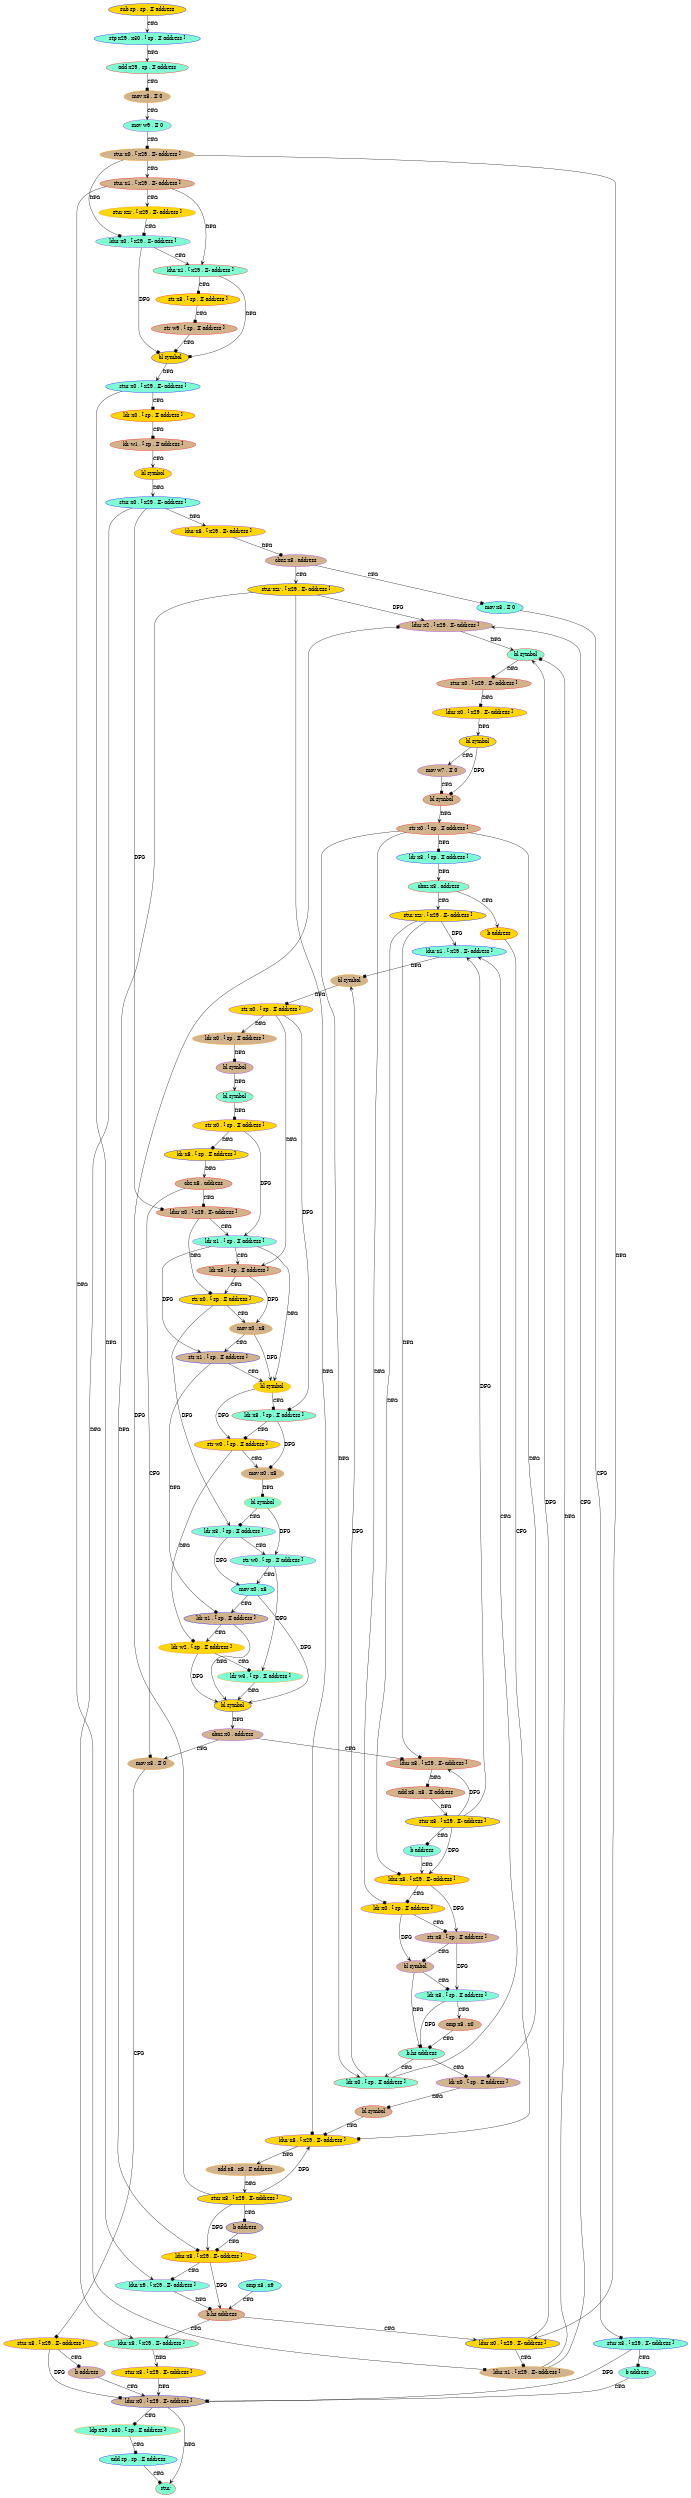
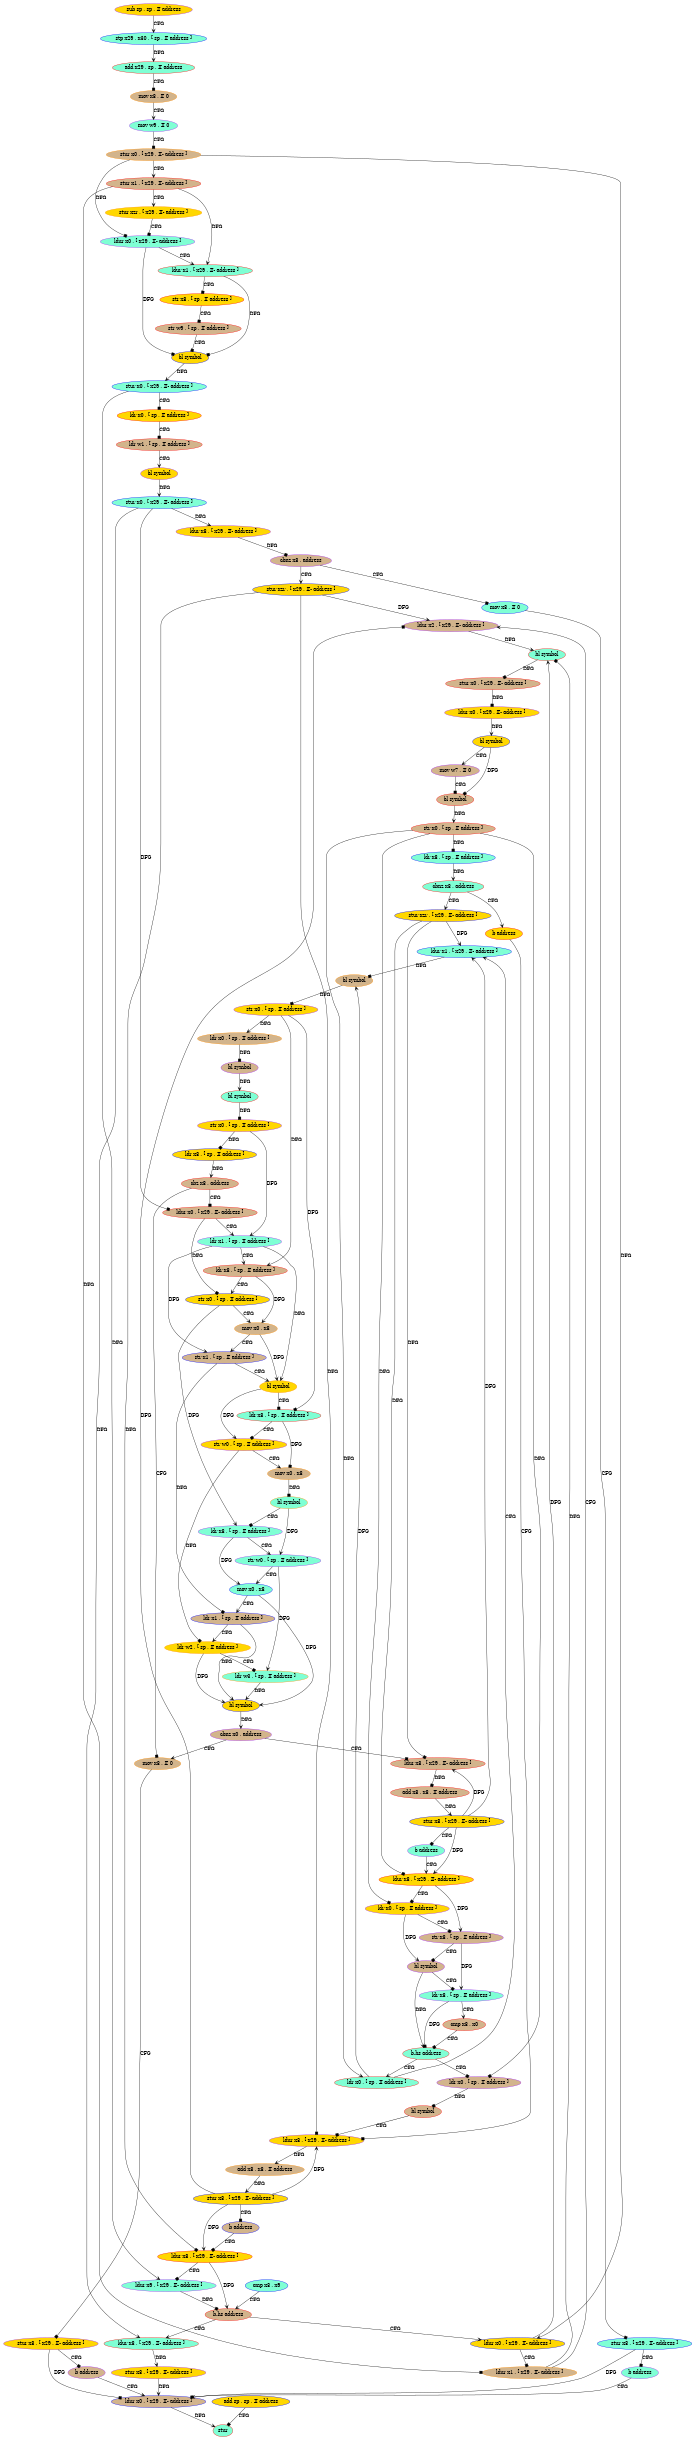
node "sub sp , sp , # address": color blue -> purple
node "ldp x29 , x30 , [ sp , # address ]": removed
node "add sp , sp , # address": fillcolor aquamarine -> gold
